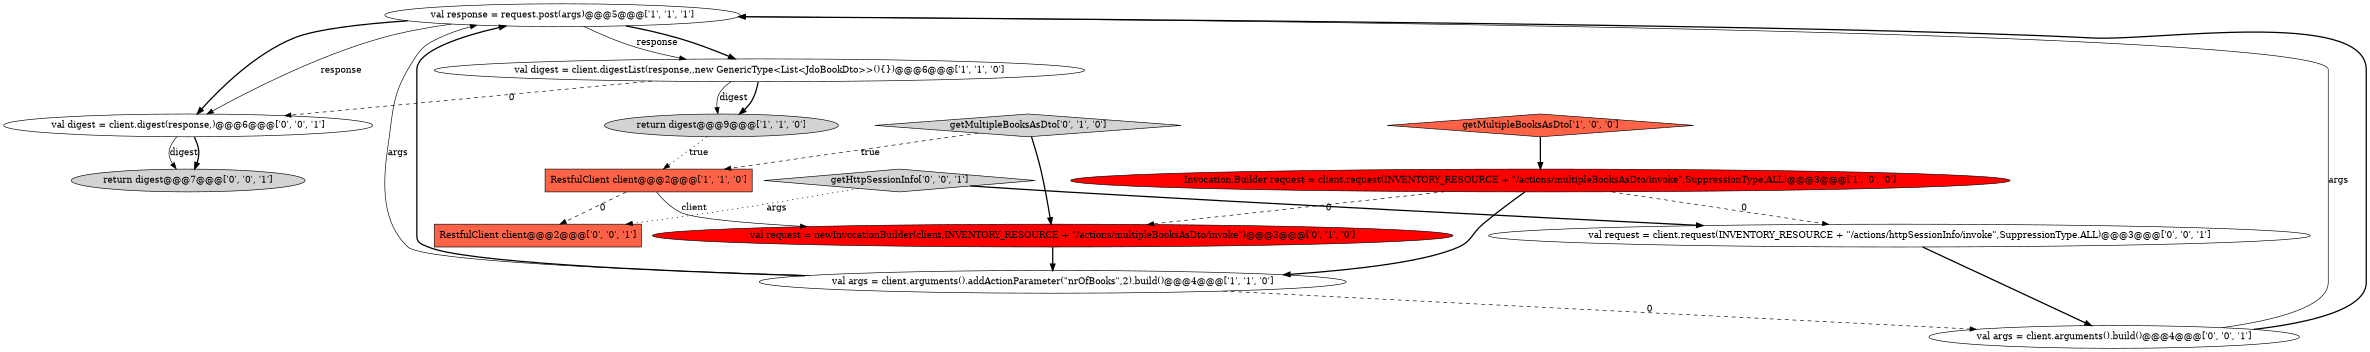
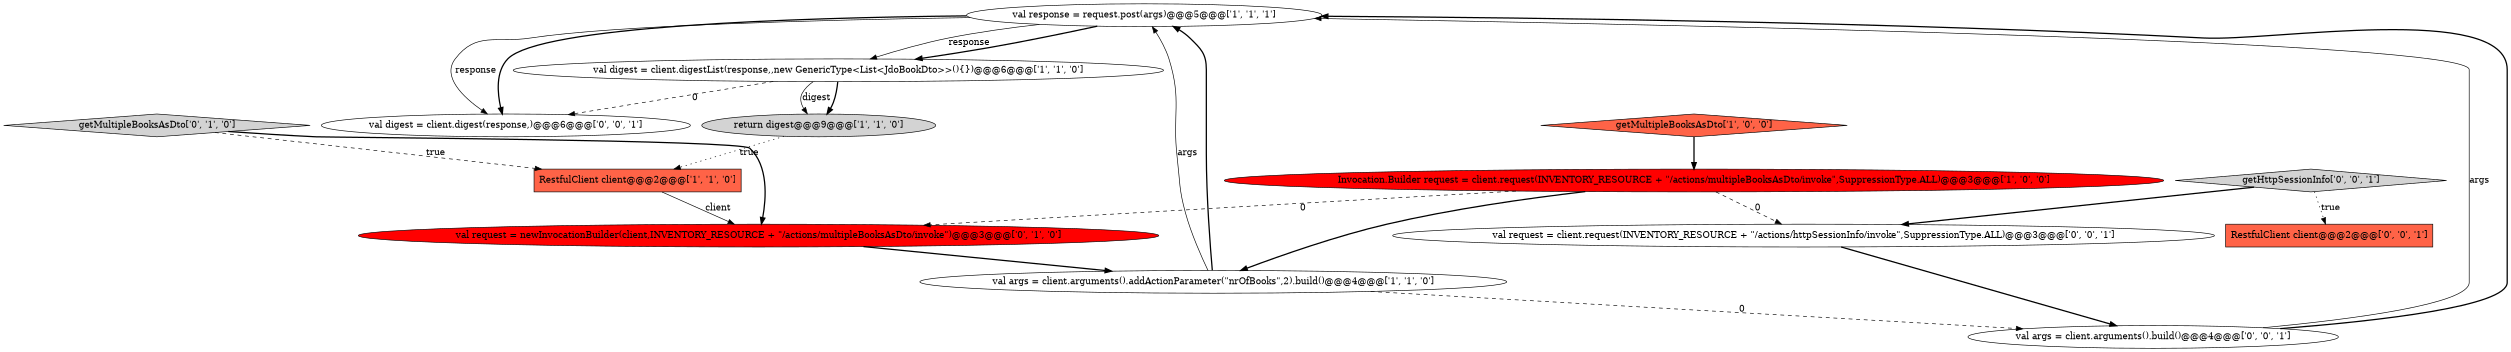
node "return digest@@@7@@@['0', '0', '1']": removed
edge "RestfulClient client@@@2@@@['1', '1', '0']" -> "RestfulClient client@@@2@@@['0', '0', '1']": removed, label "0"
edge "getHttpSessionInfo['0', '0', '1']" -> "RestfulClient client@@@2@@@['0', '0', '1']": label "args" -> "true"
